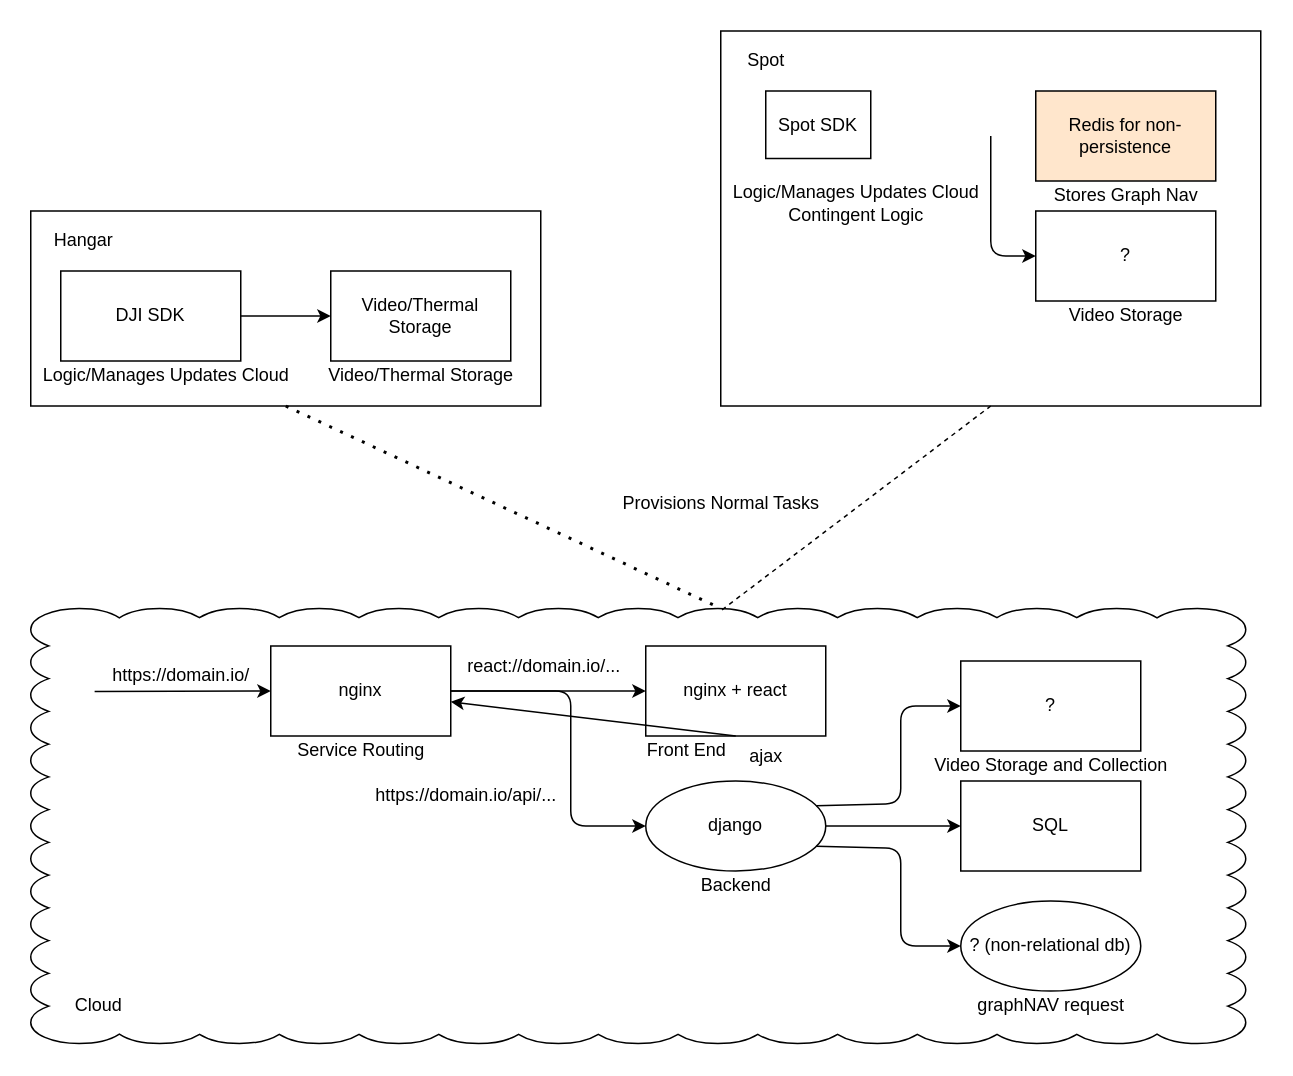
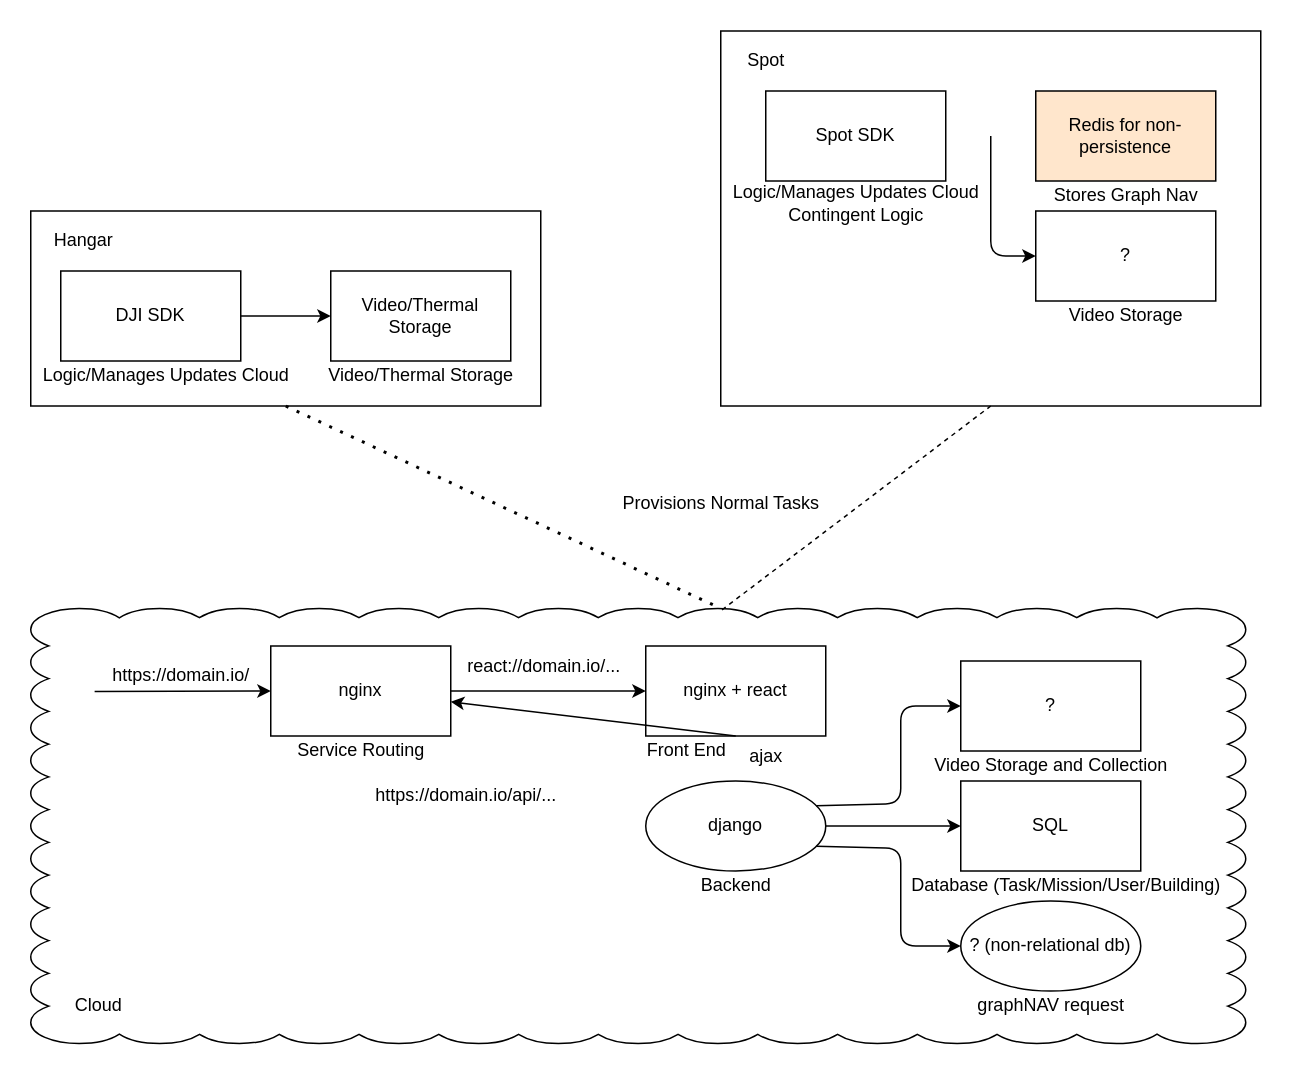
node "Spot SDK": size 105x68 -> 180x90
edge "nginx" -> "django": removed
node "Database (Task/Mission/User/Building)": added
